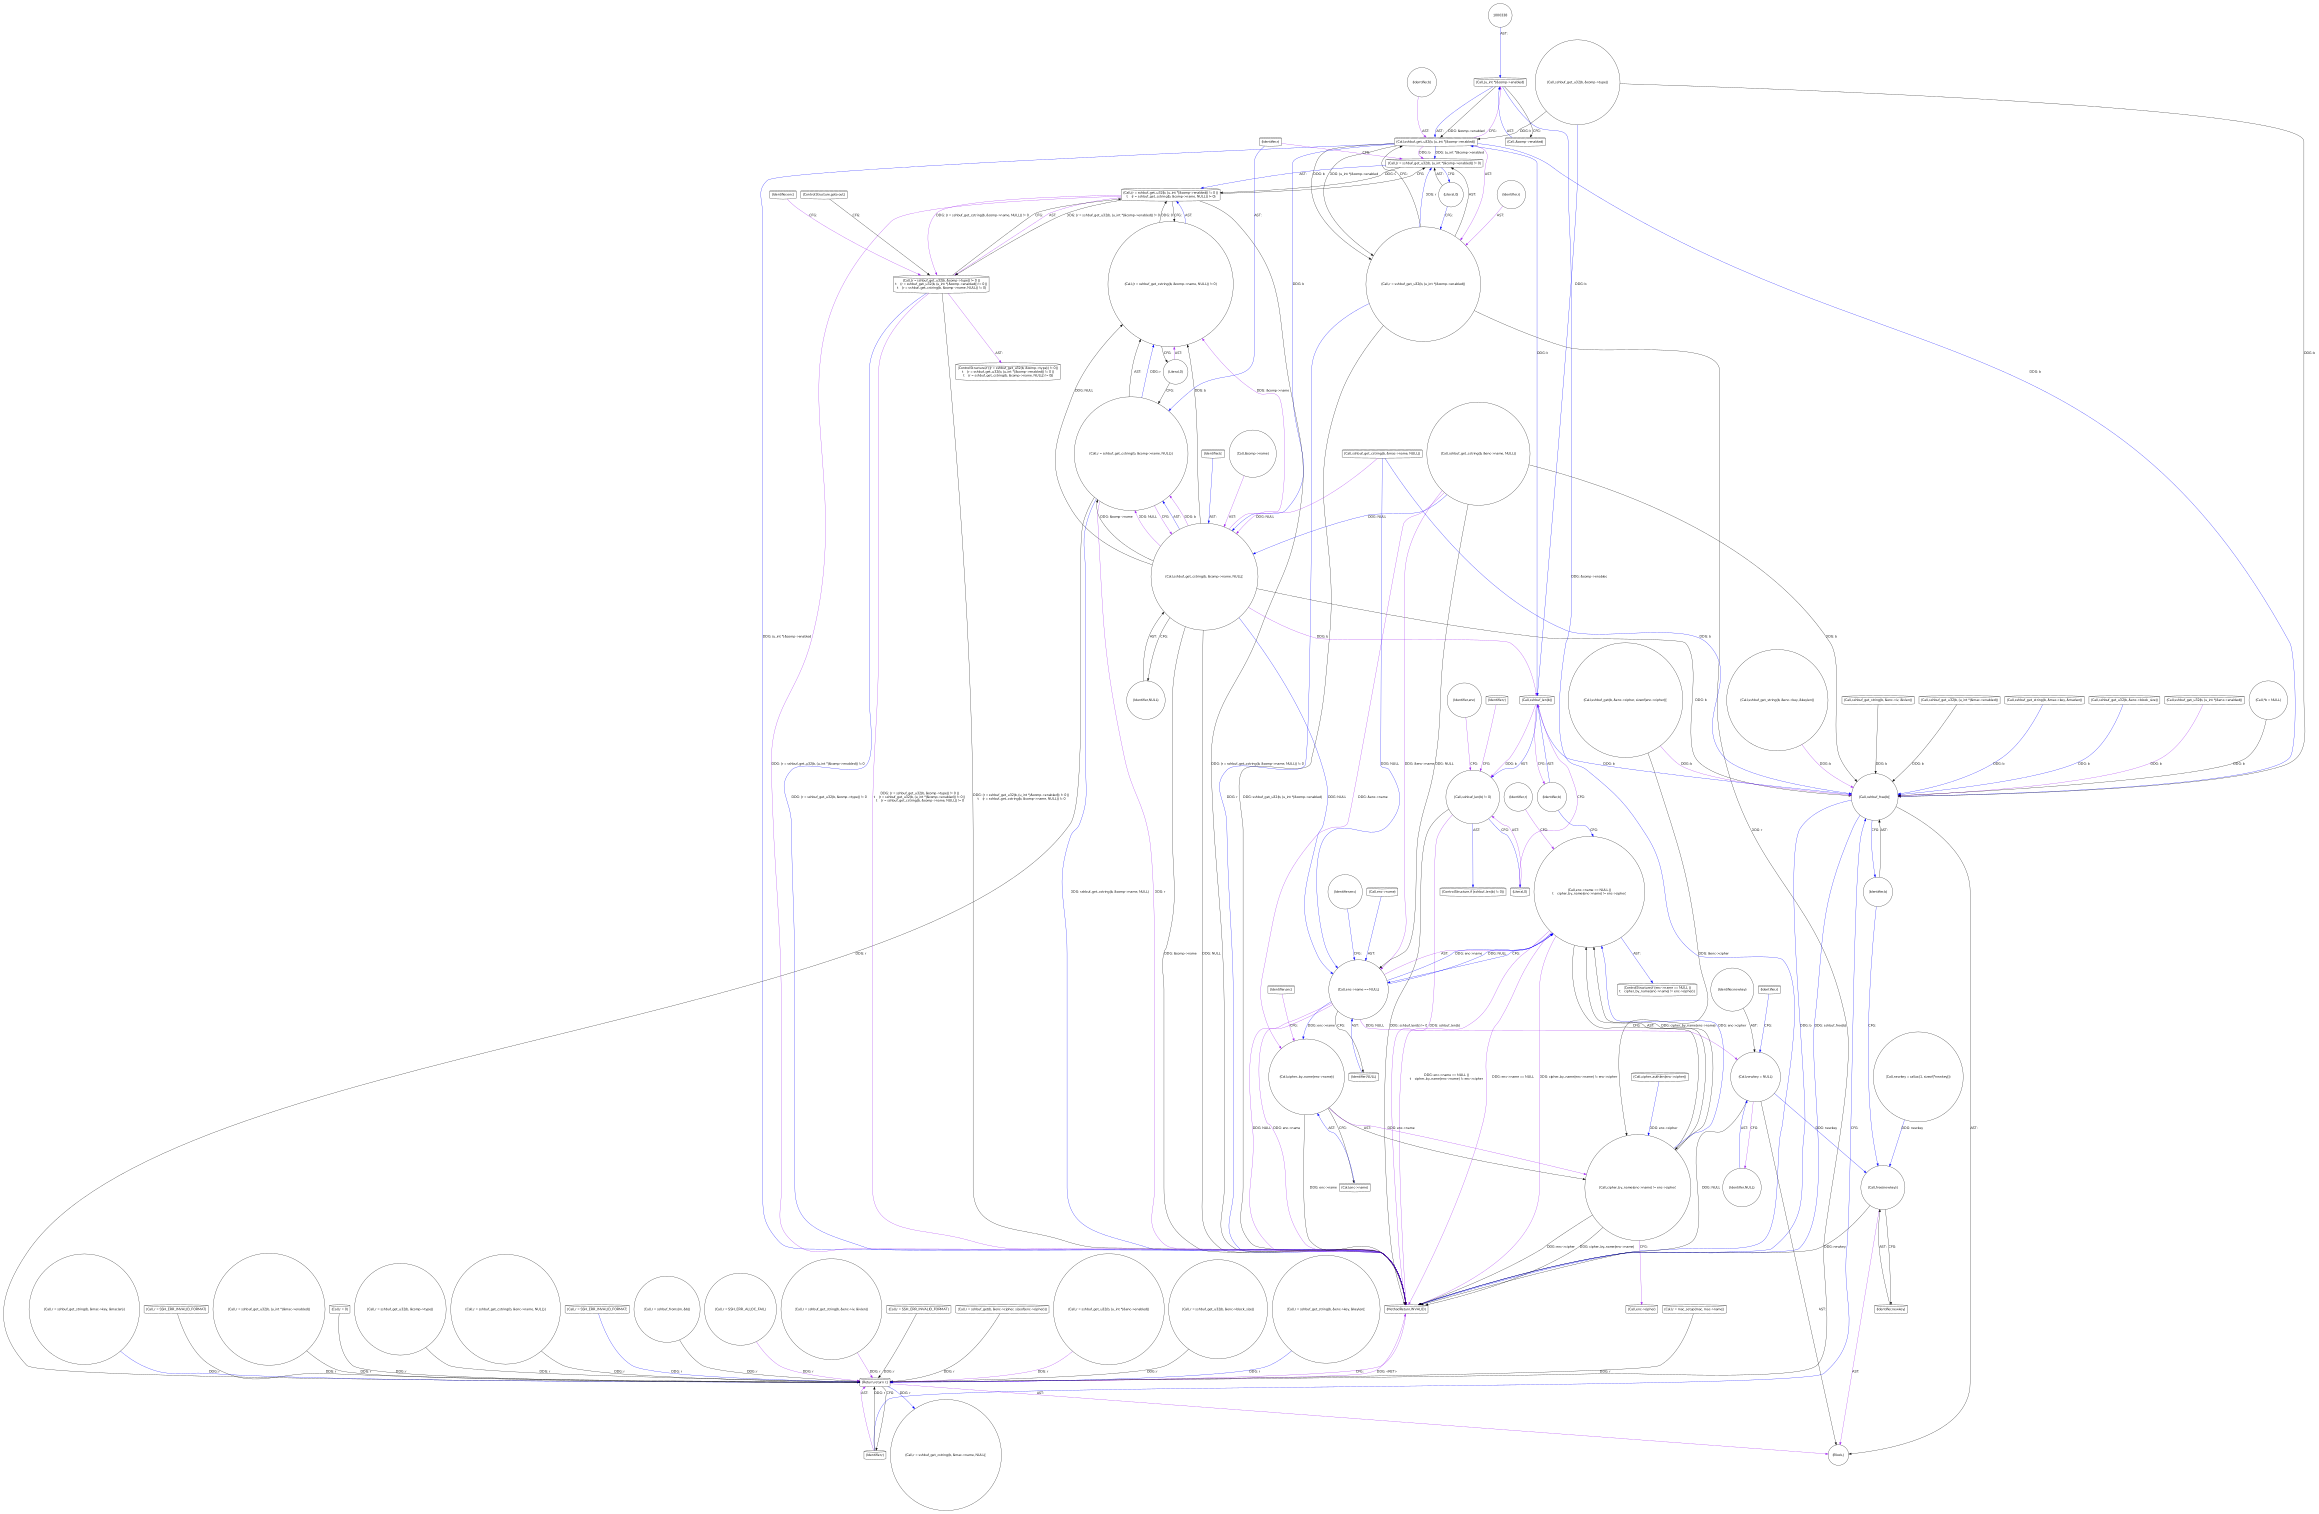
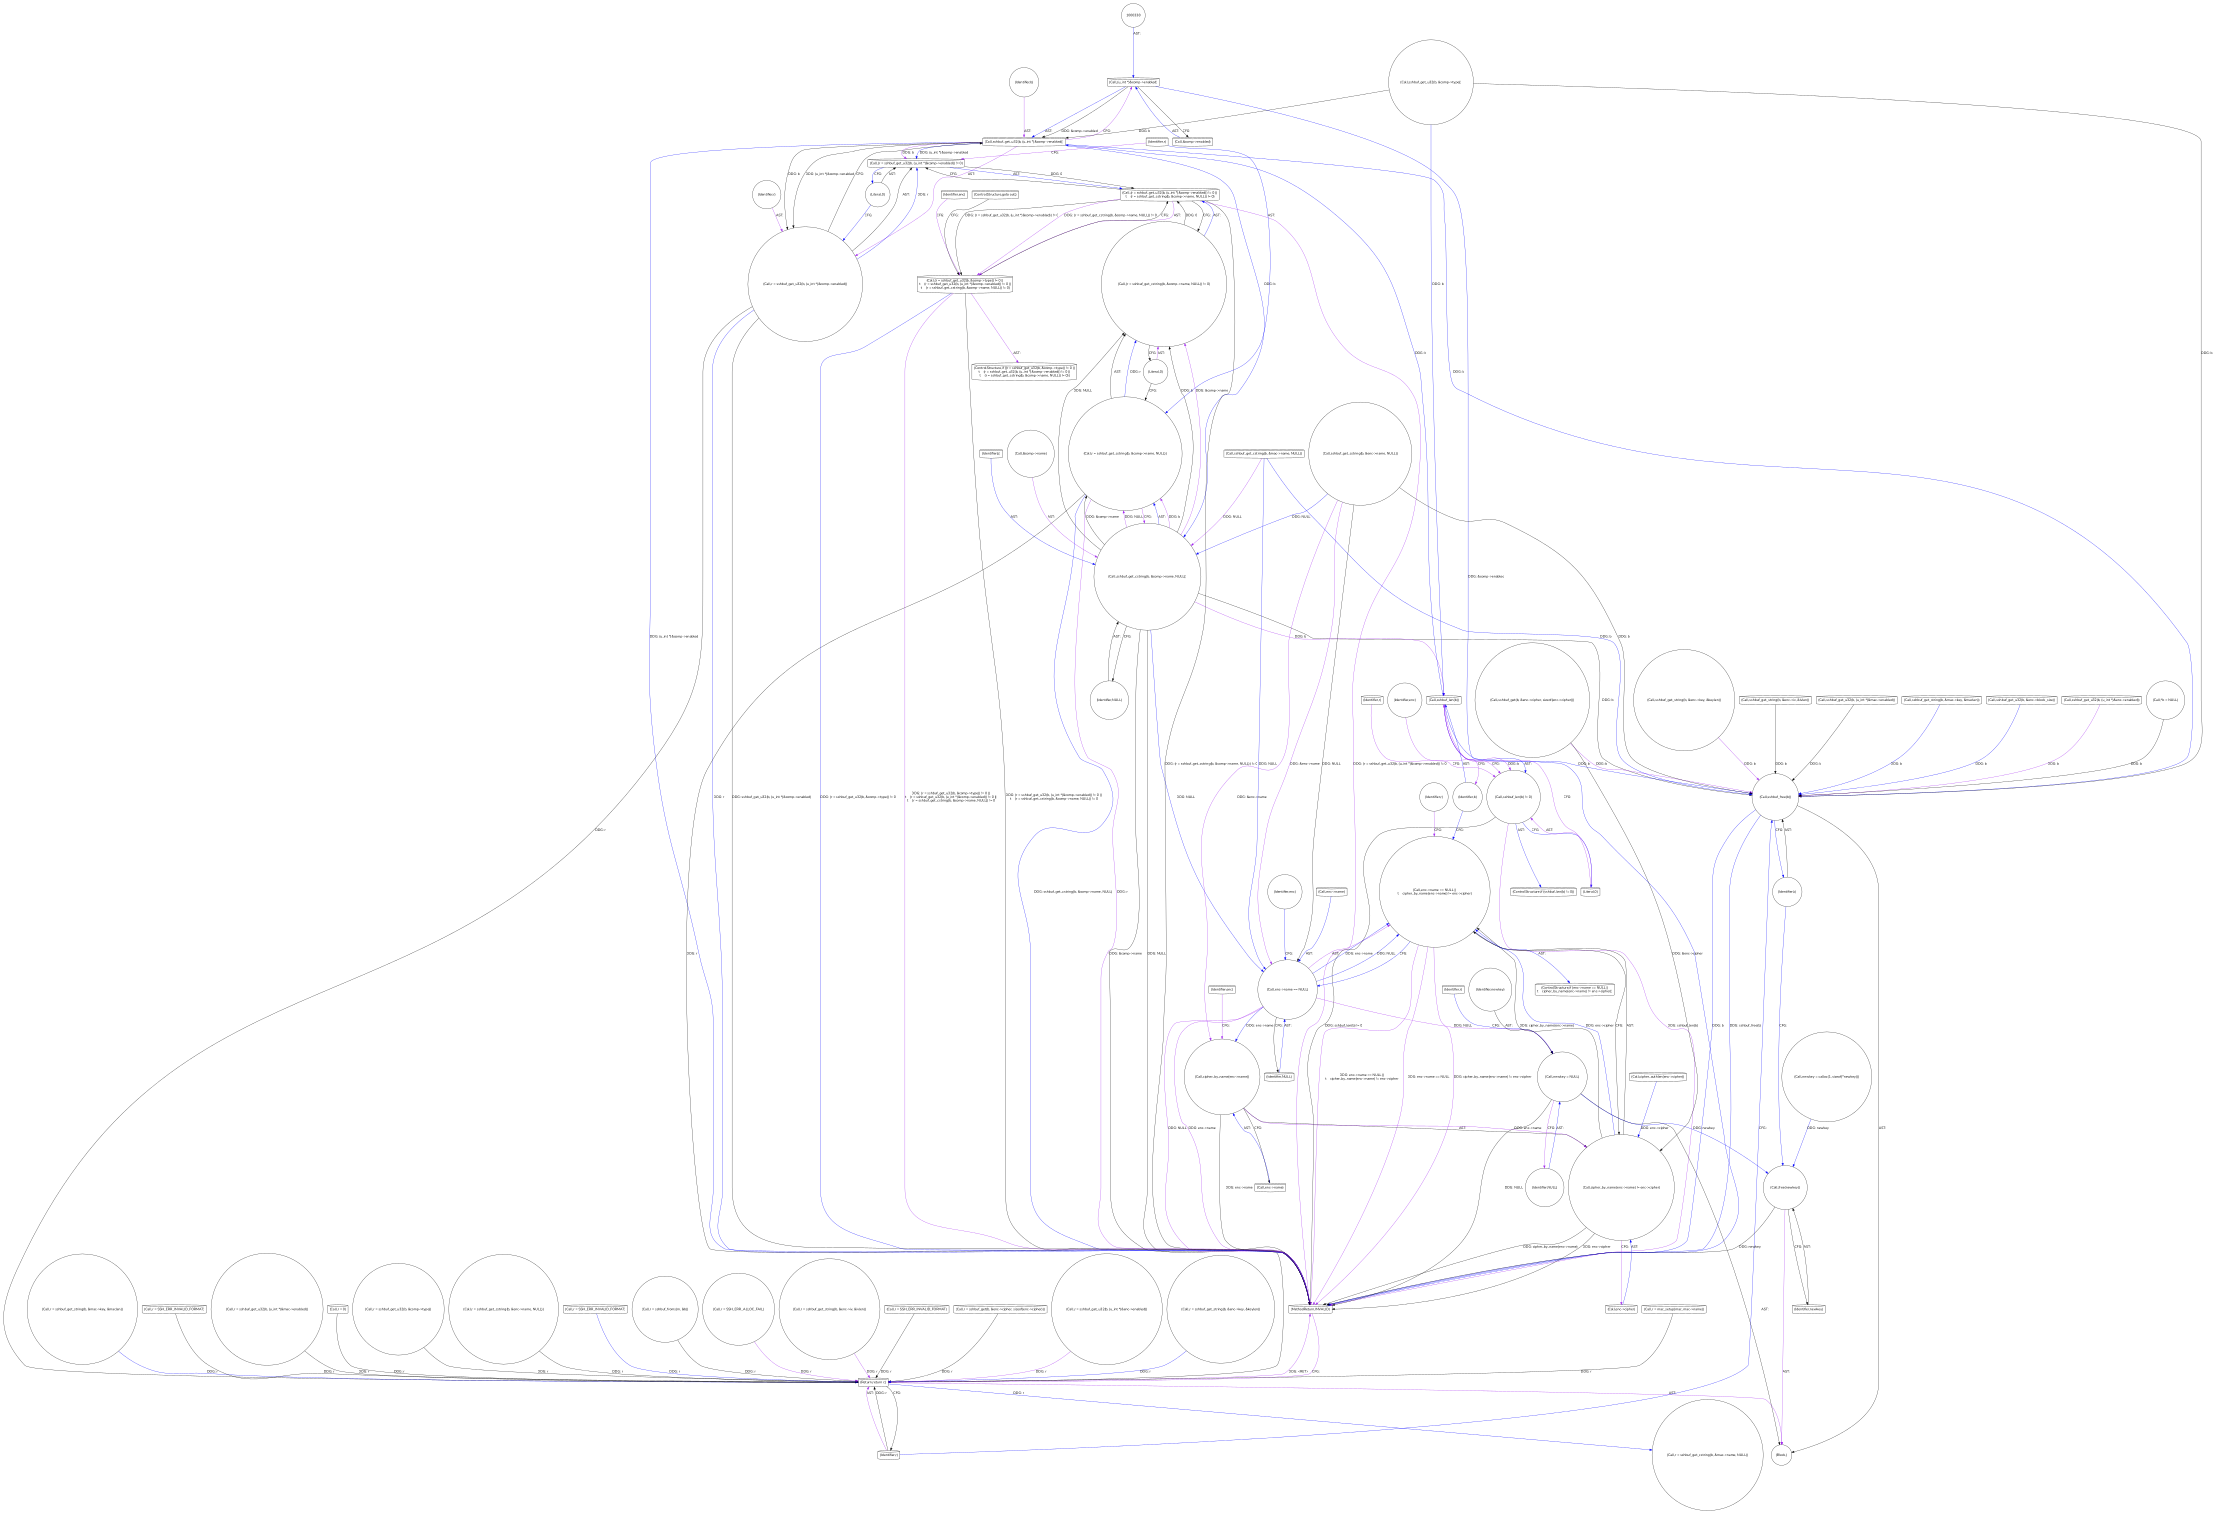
edge "(Call,enc->cipher)" -> "(Call,cipher_by_name(enc->name) != enc->cipher)": added, label "AST:"
node "(Call,r = sshbuf_get_u32(b, &enc->block_size))": removed
